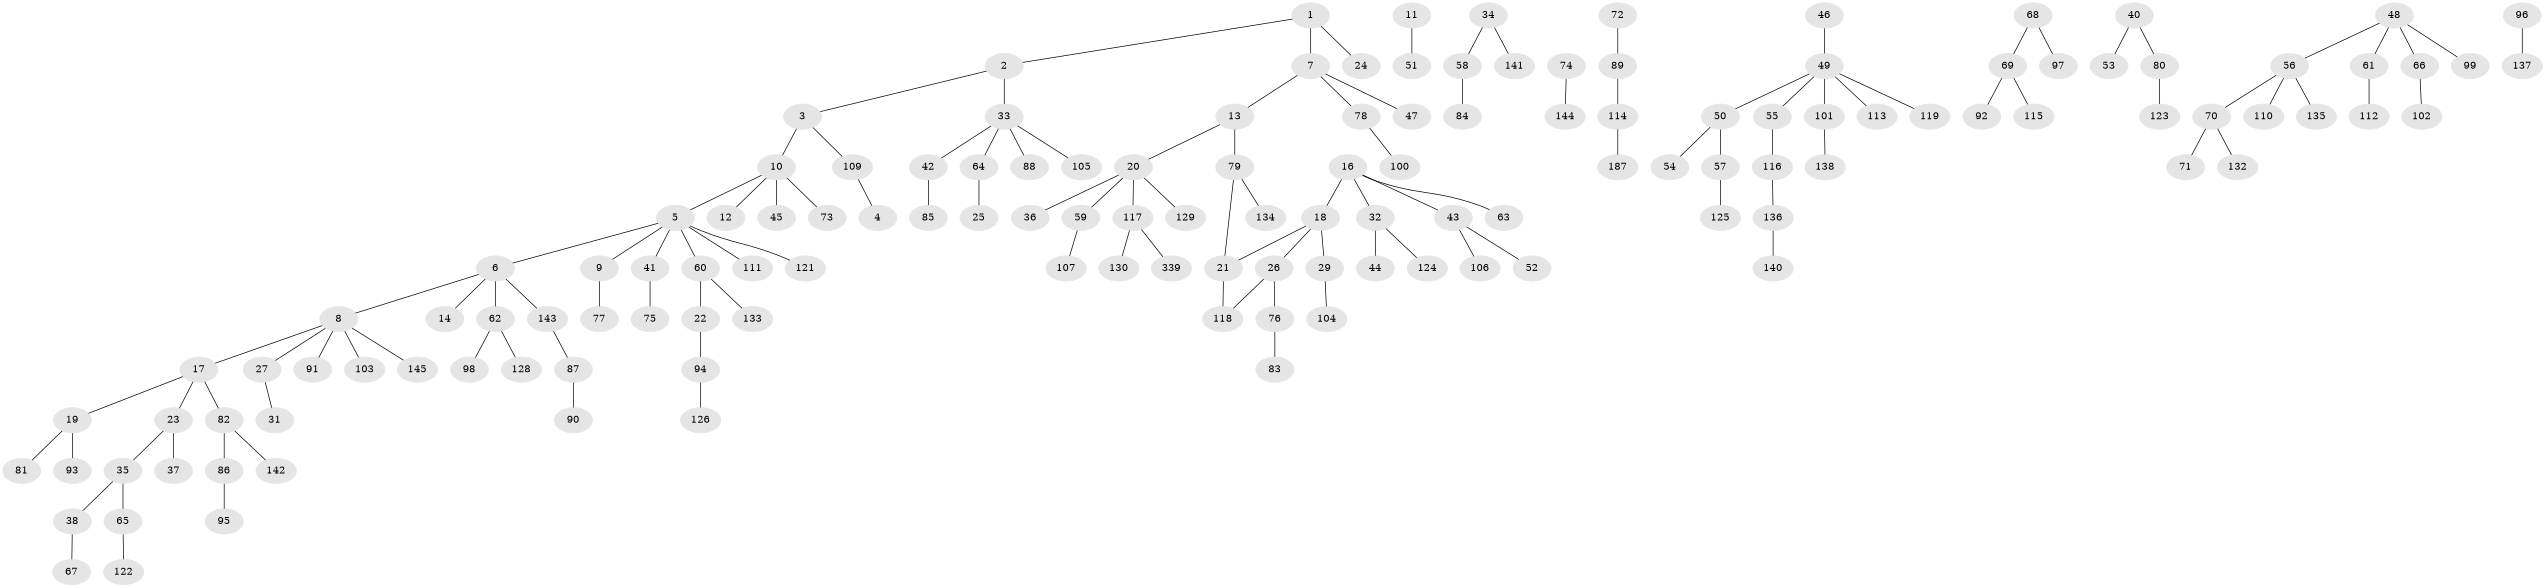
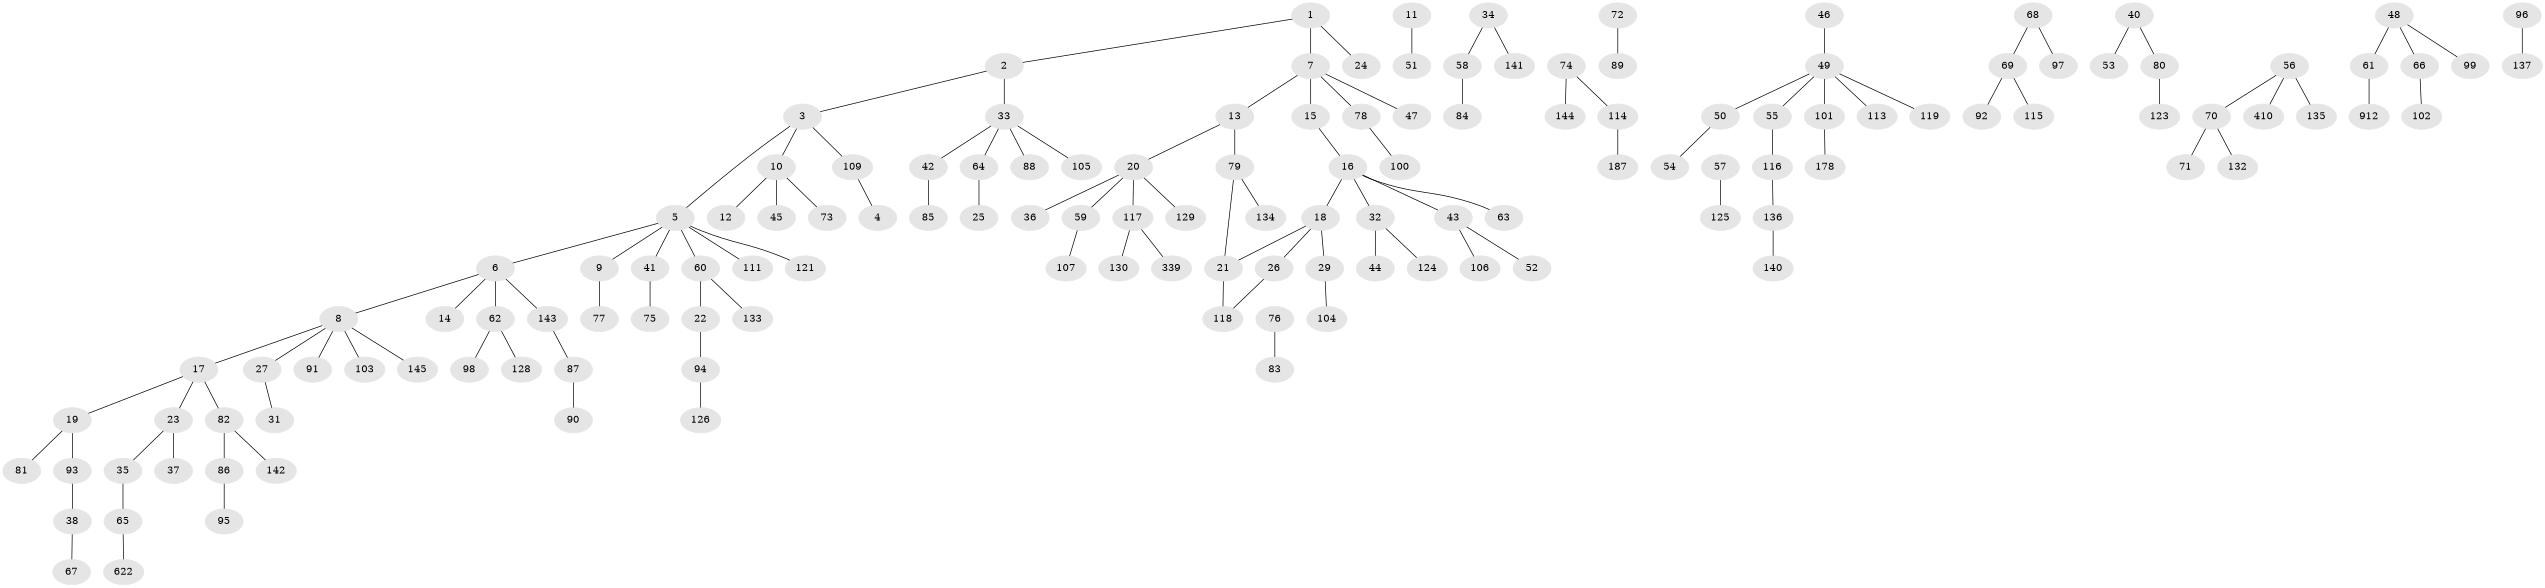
edge "48" -- "56": removed
edge "89" -- "114": now "74" -- "114"
node "15": added
node "110": label "110" -> "410"
node "112": label "112" -> "912"
edge "50" -- "57": removed
node "138": label "138" -> "178"
edge "10" -- "5": now "3" -- "5"
edge "26" -- "76": removed
edge "35" -- "38": now "93" -- "38"
node "122": label "122" -> "622"
